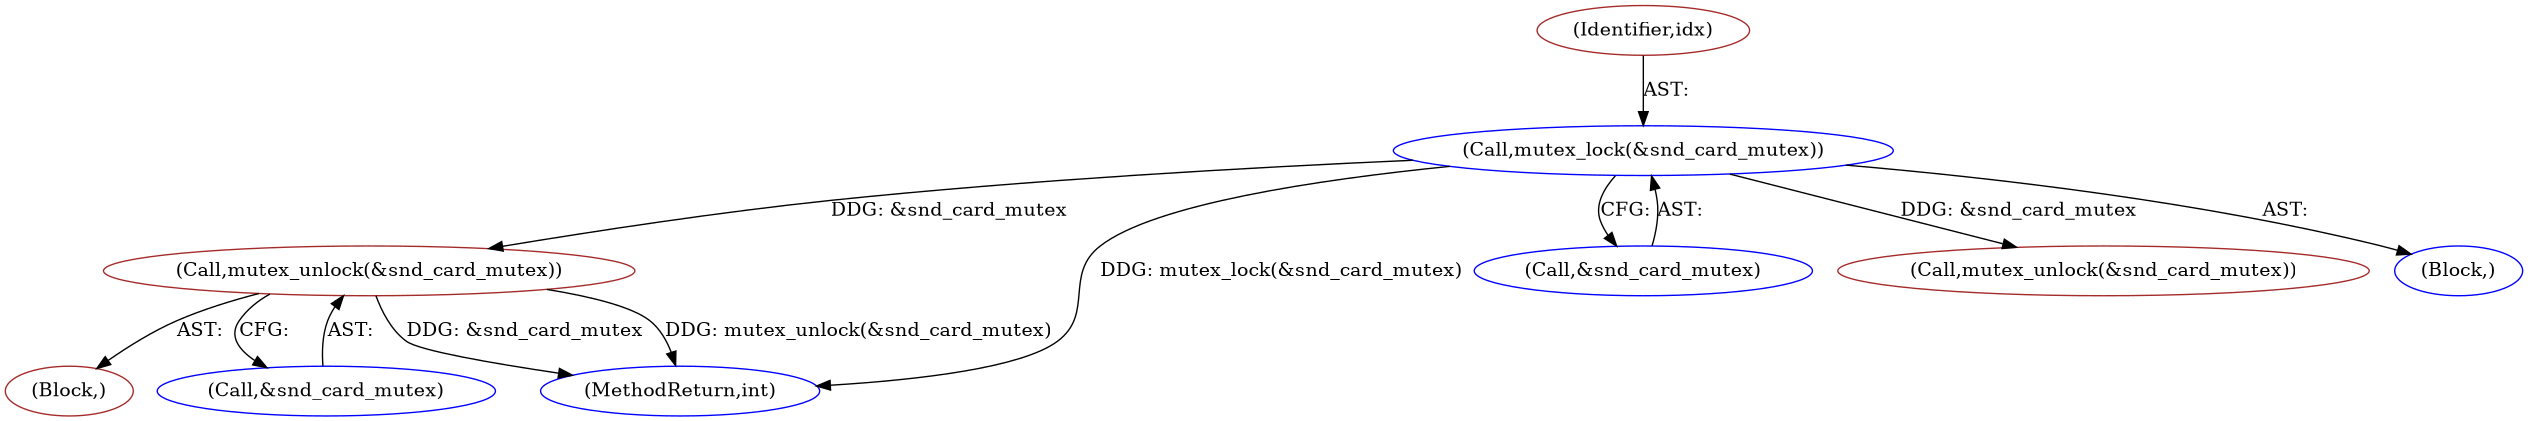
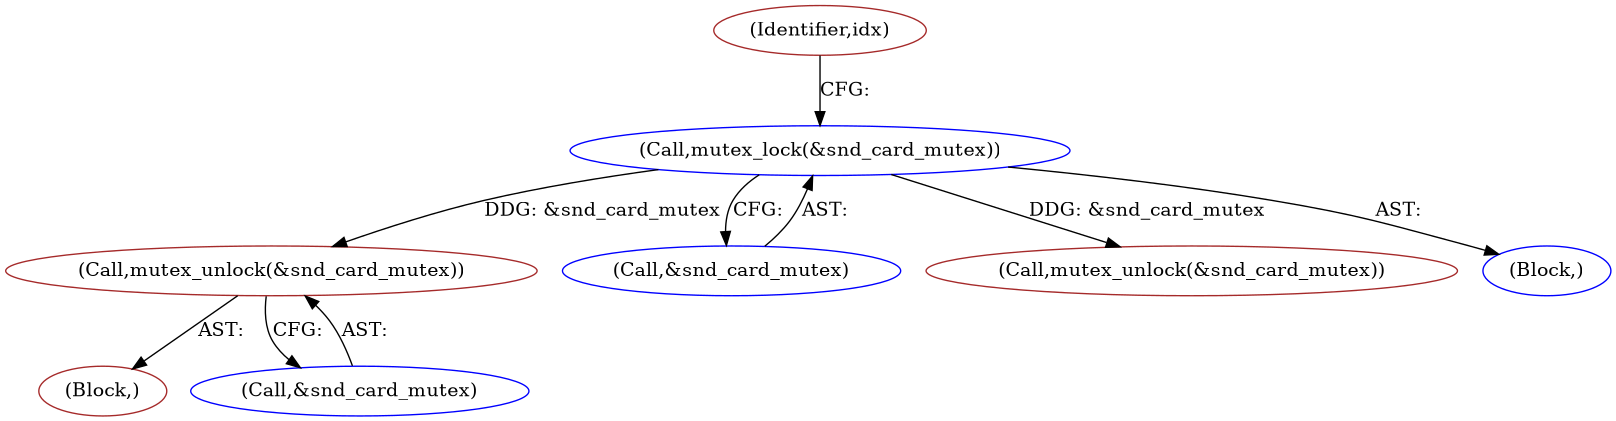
edge "(Identifier,idx)" -> "(Call,mutex_lock(&snd_card_mutex))": label "AST: " -> "CFG: "
node "(MethodReturn,int)": removed
